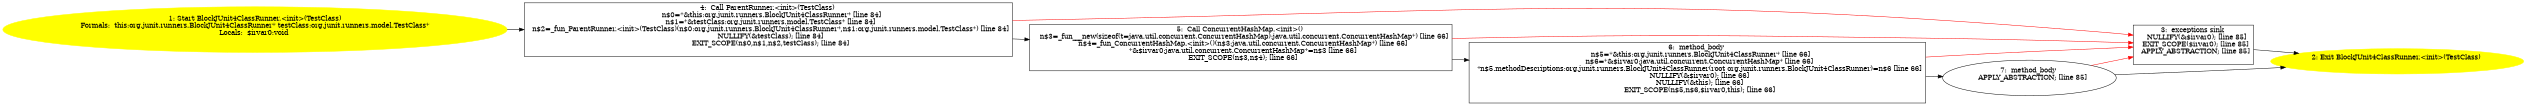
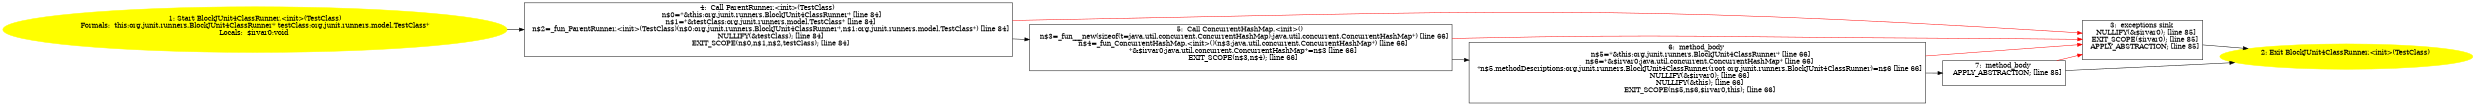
node "7:  method_body APPLY_ABSTRACTION; [line 85]": shape ellipse -> box
